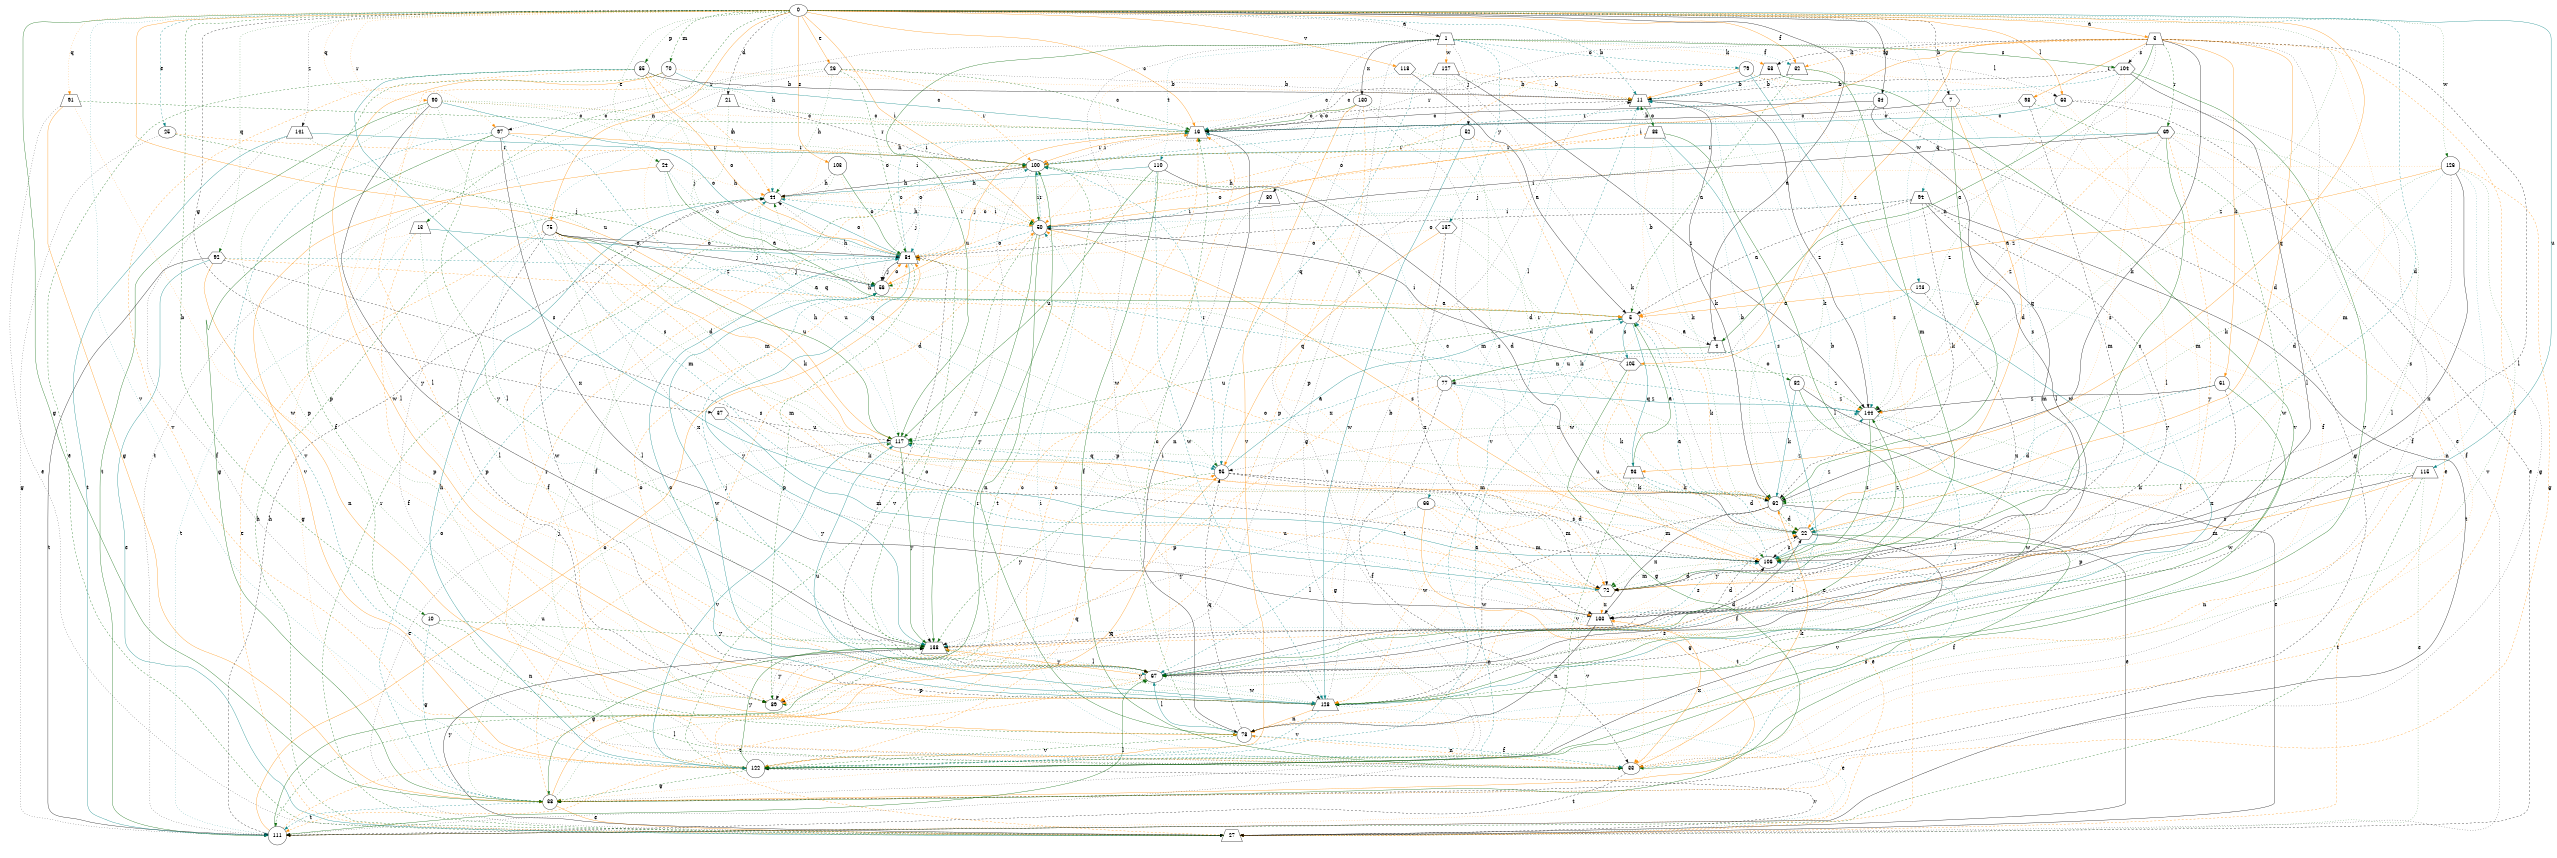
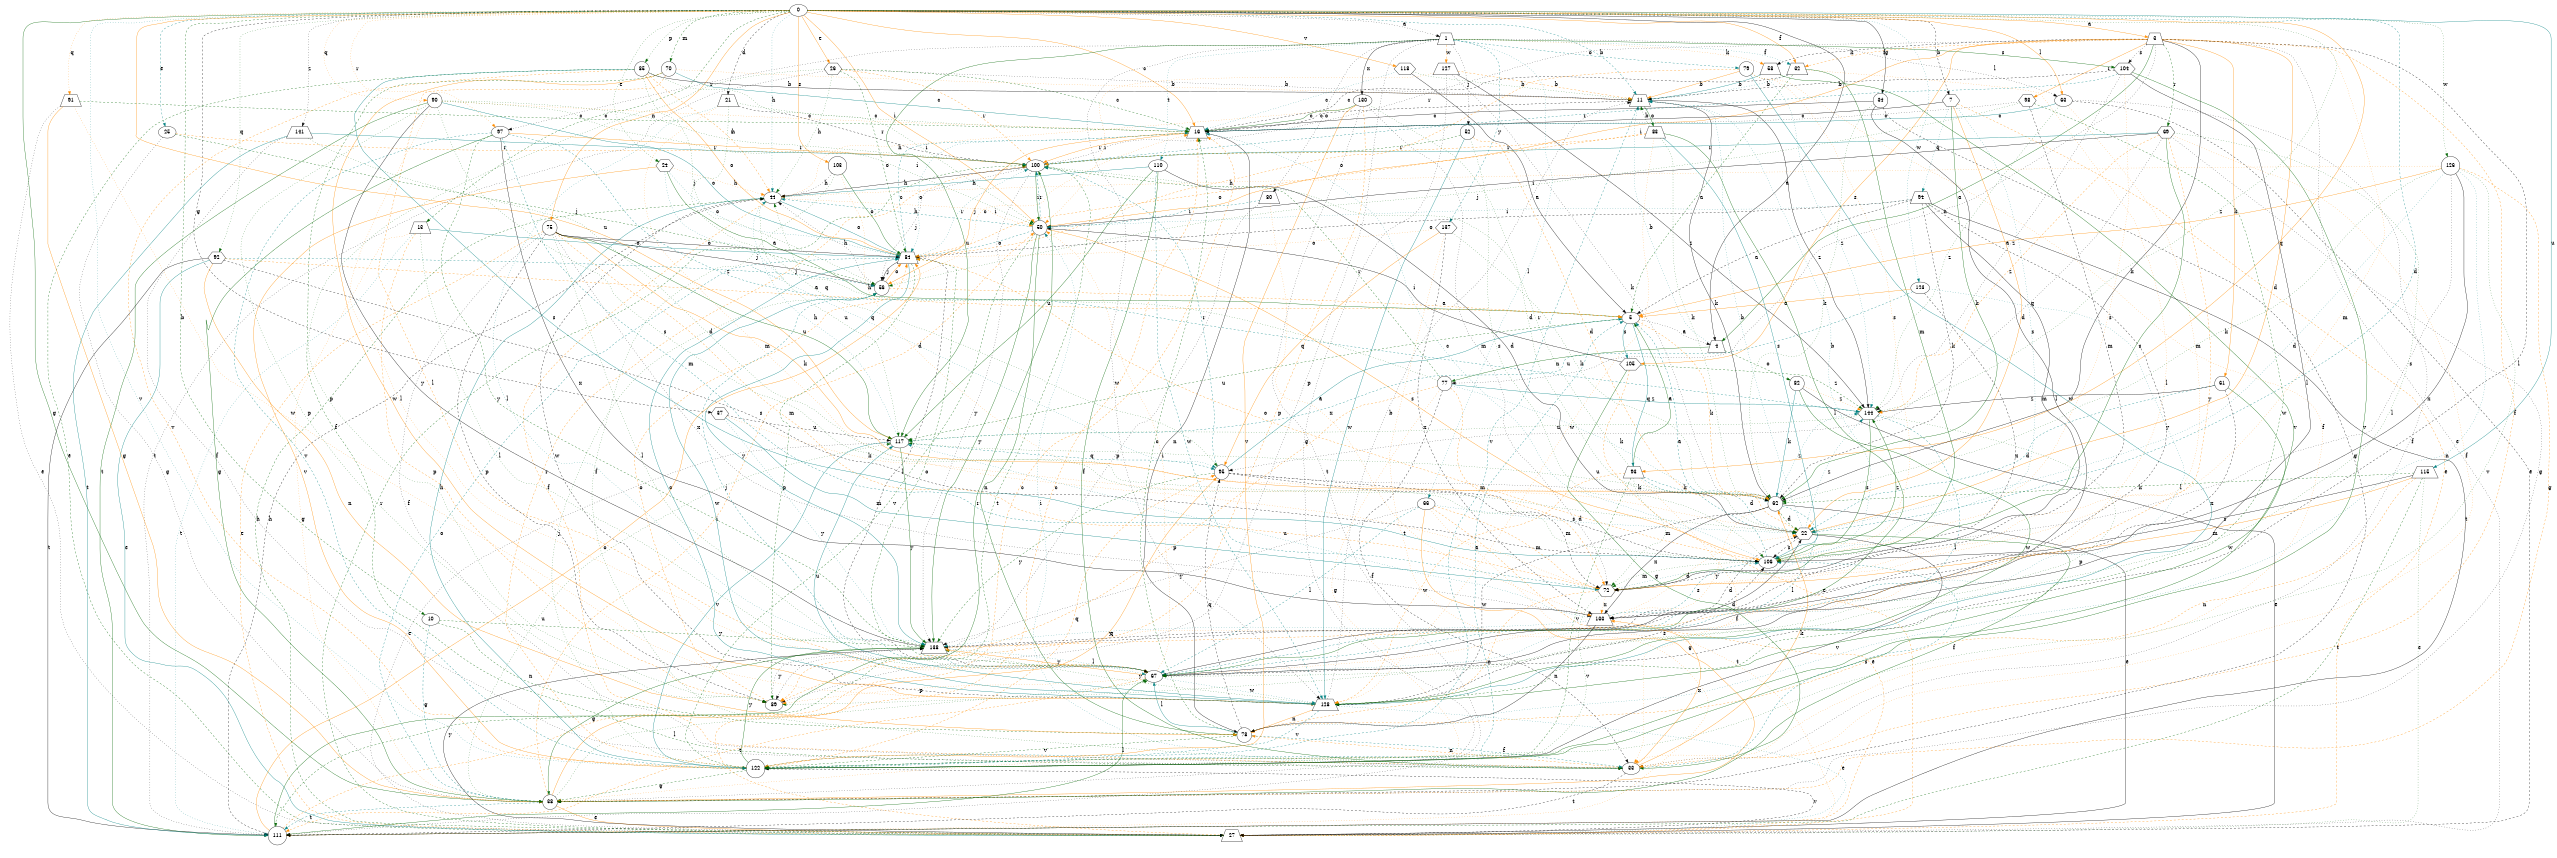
edge "127" -> "95": removed, label "q"
edge "25" -> "111": now "25" -> "38"
